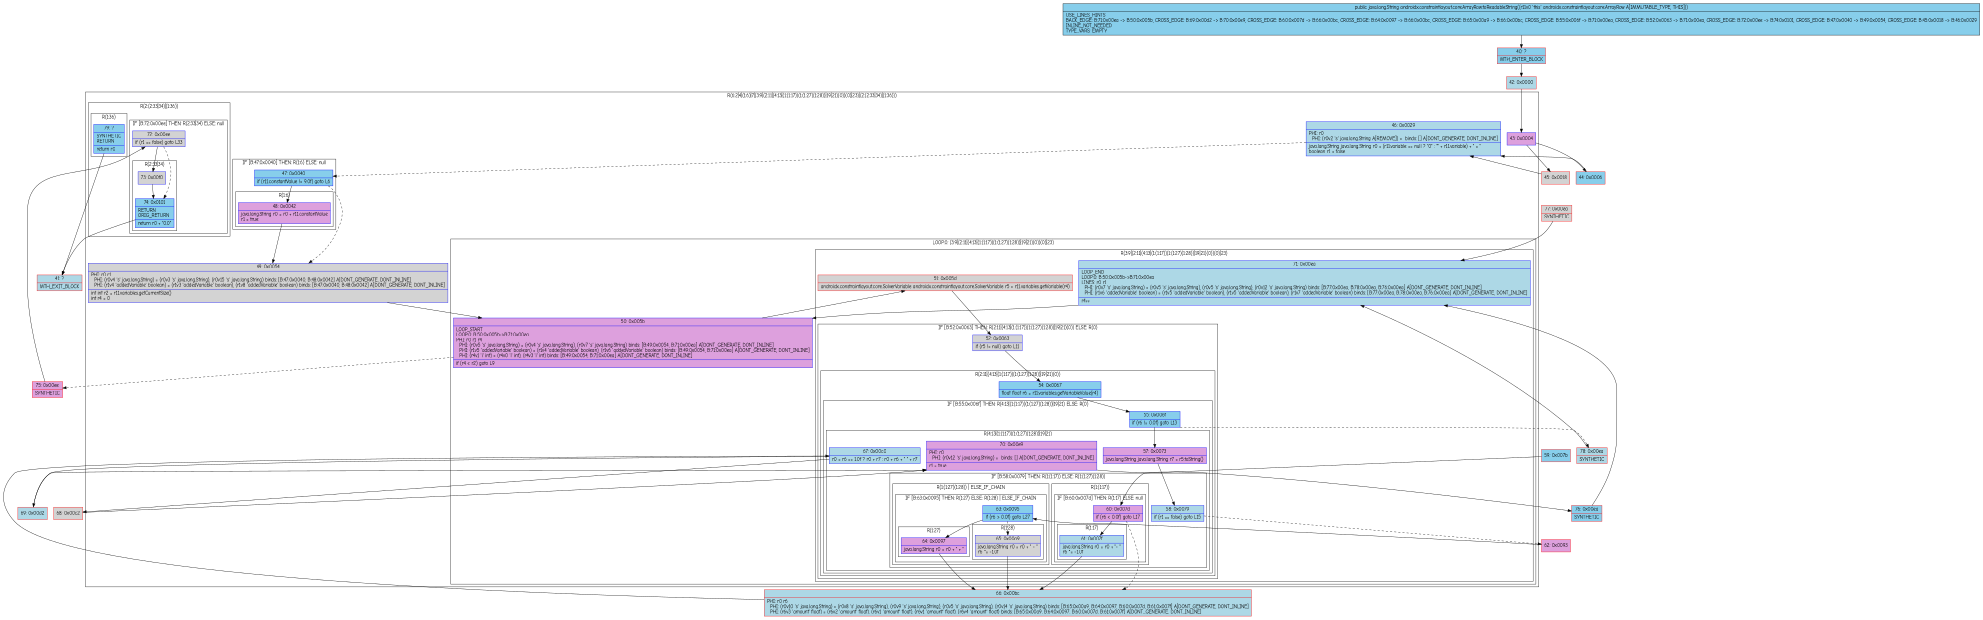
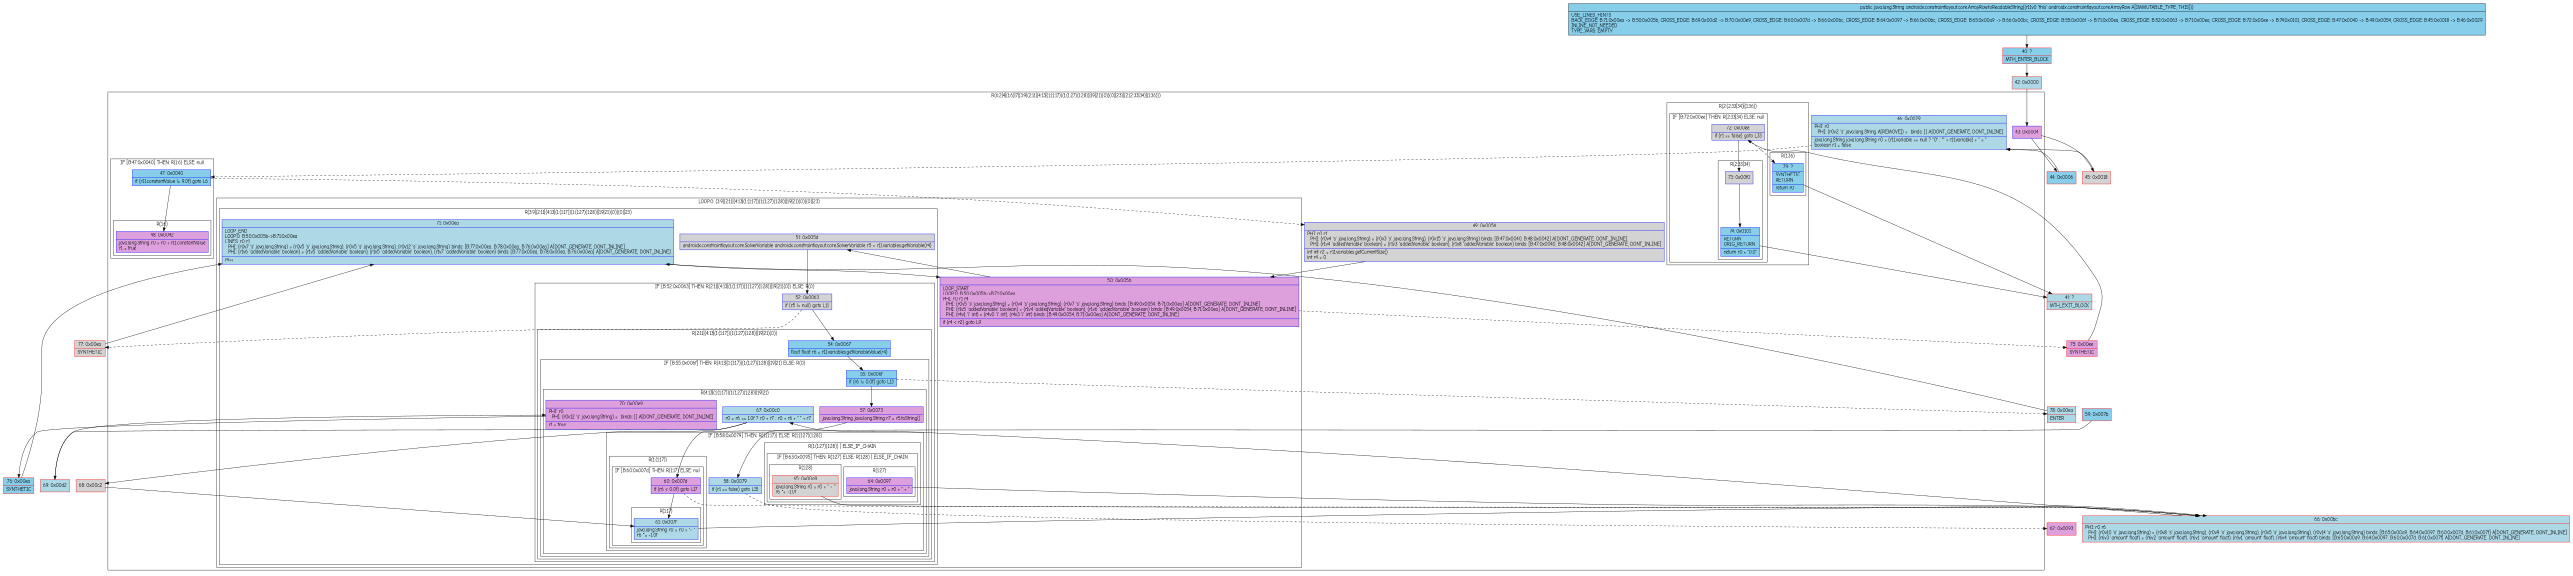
edge "72: 0x00ee" -> "74: 0x0101": now "72: 0x00ee" -> "79: ?"
edge "48: 0x0042" -> "49: 0x0054": removed
node "51: 0x005d": color red -> blue
edge "52: 0x0063" -> "77: 0x00ea": added
node "78: 0x00ea": text "SYNTHETIC" -> "ENTER"
edge "68: 0x00c2" -> "70: 0x00e9": now "68: 0x00c2" -> "61: 0x007f"
node "63: 0x0095": removed
node "65: 0x00a9": color blue -> red
